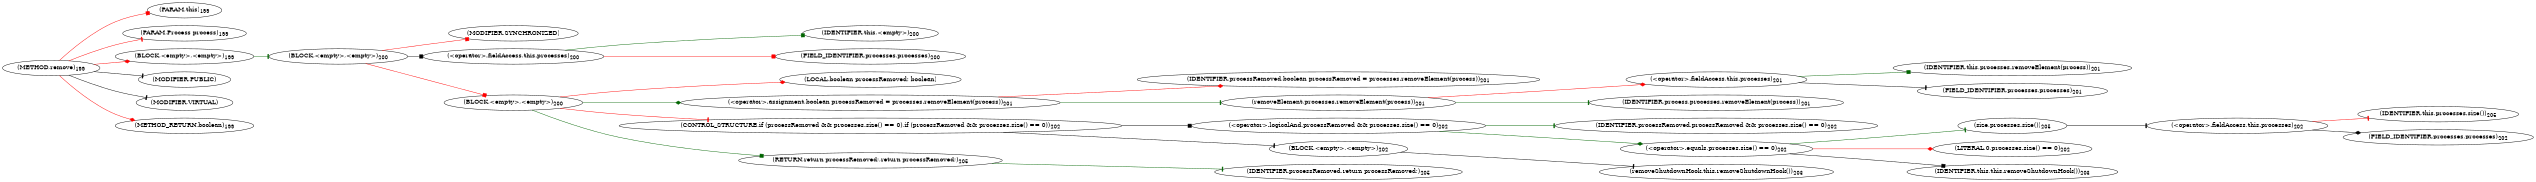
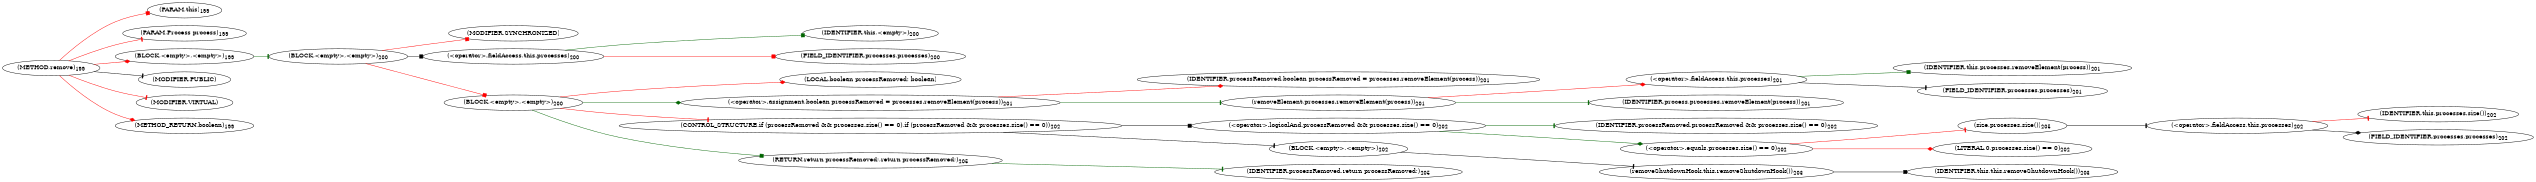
edge "(METHOD,remove)" -> "(MODIFIER,VIRTUAL)": color black -> red
node "(IDENTIFIER,this,processes.size())": text "205" -> "202"
edge "(<operator>.equals,processes.size() == 0)" -> "(size,processes.size())": color darkgreen -> red
edge "(<operator>.equals,processes.size() == 0)" -> "(IDENTIFIER,this,this.removeShutdownHook())": now "(removeShutdownHook,this.removeShutdownHook())" -> "(IDENTIFIER,this,this.removeShutdownHook())"
